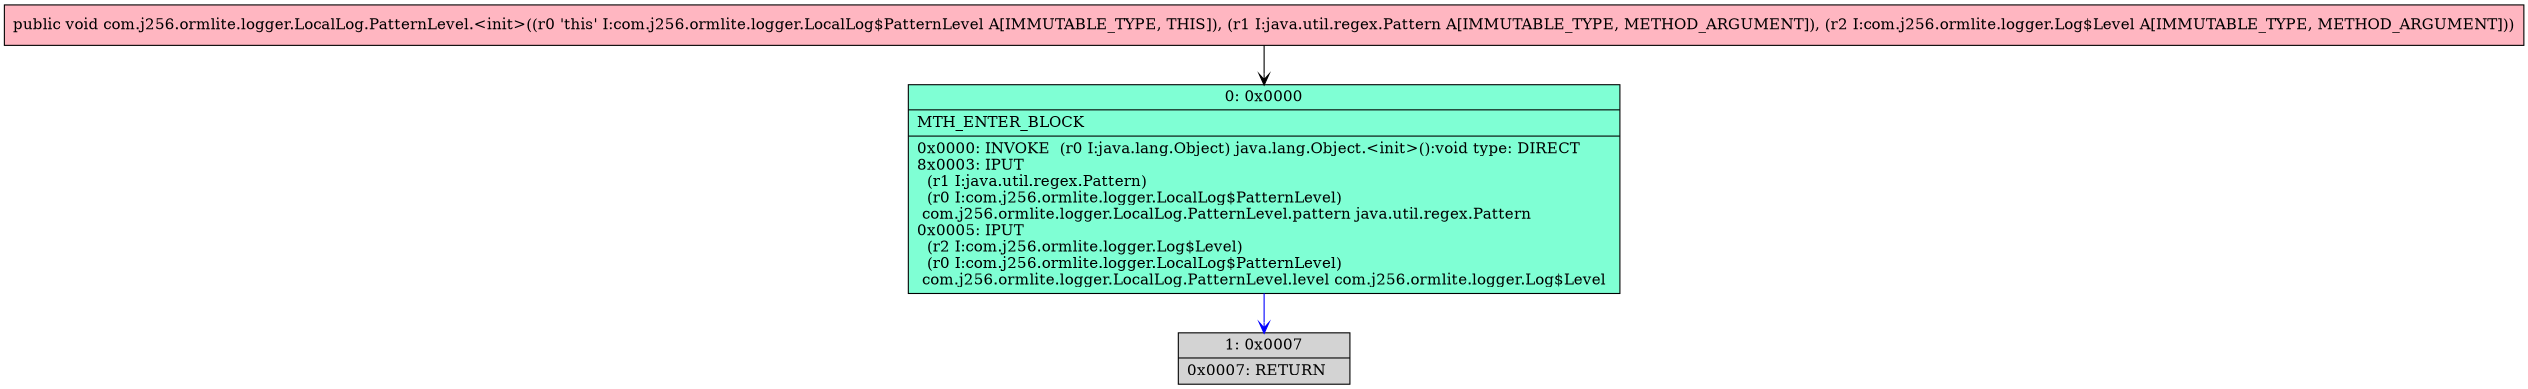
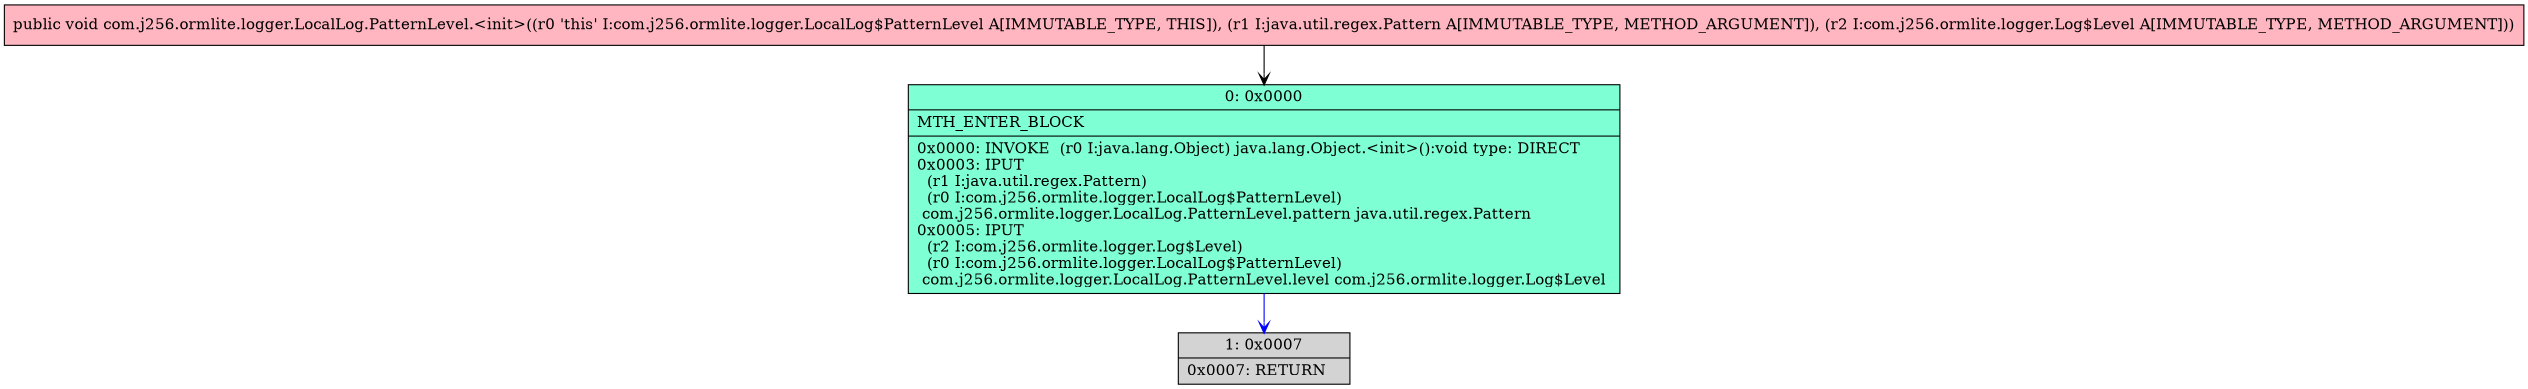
node "0: 0x0000": text "8x0003: IPUT" -> "0x0003: IPUT"
